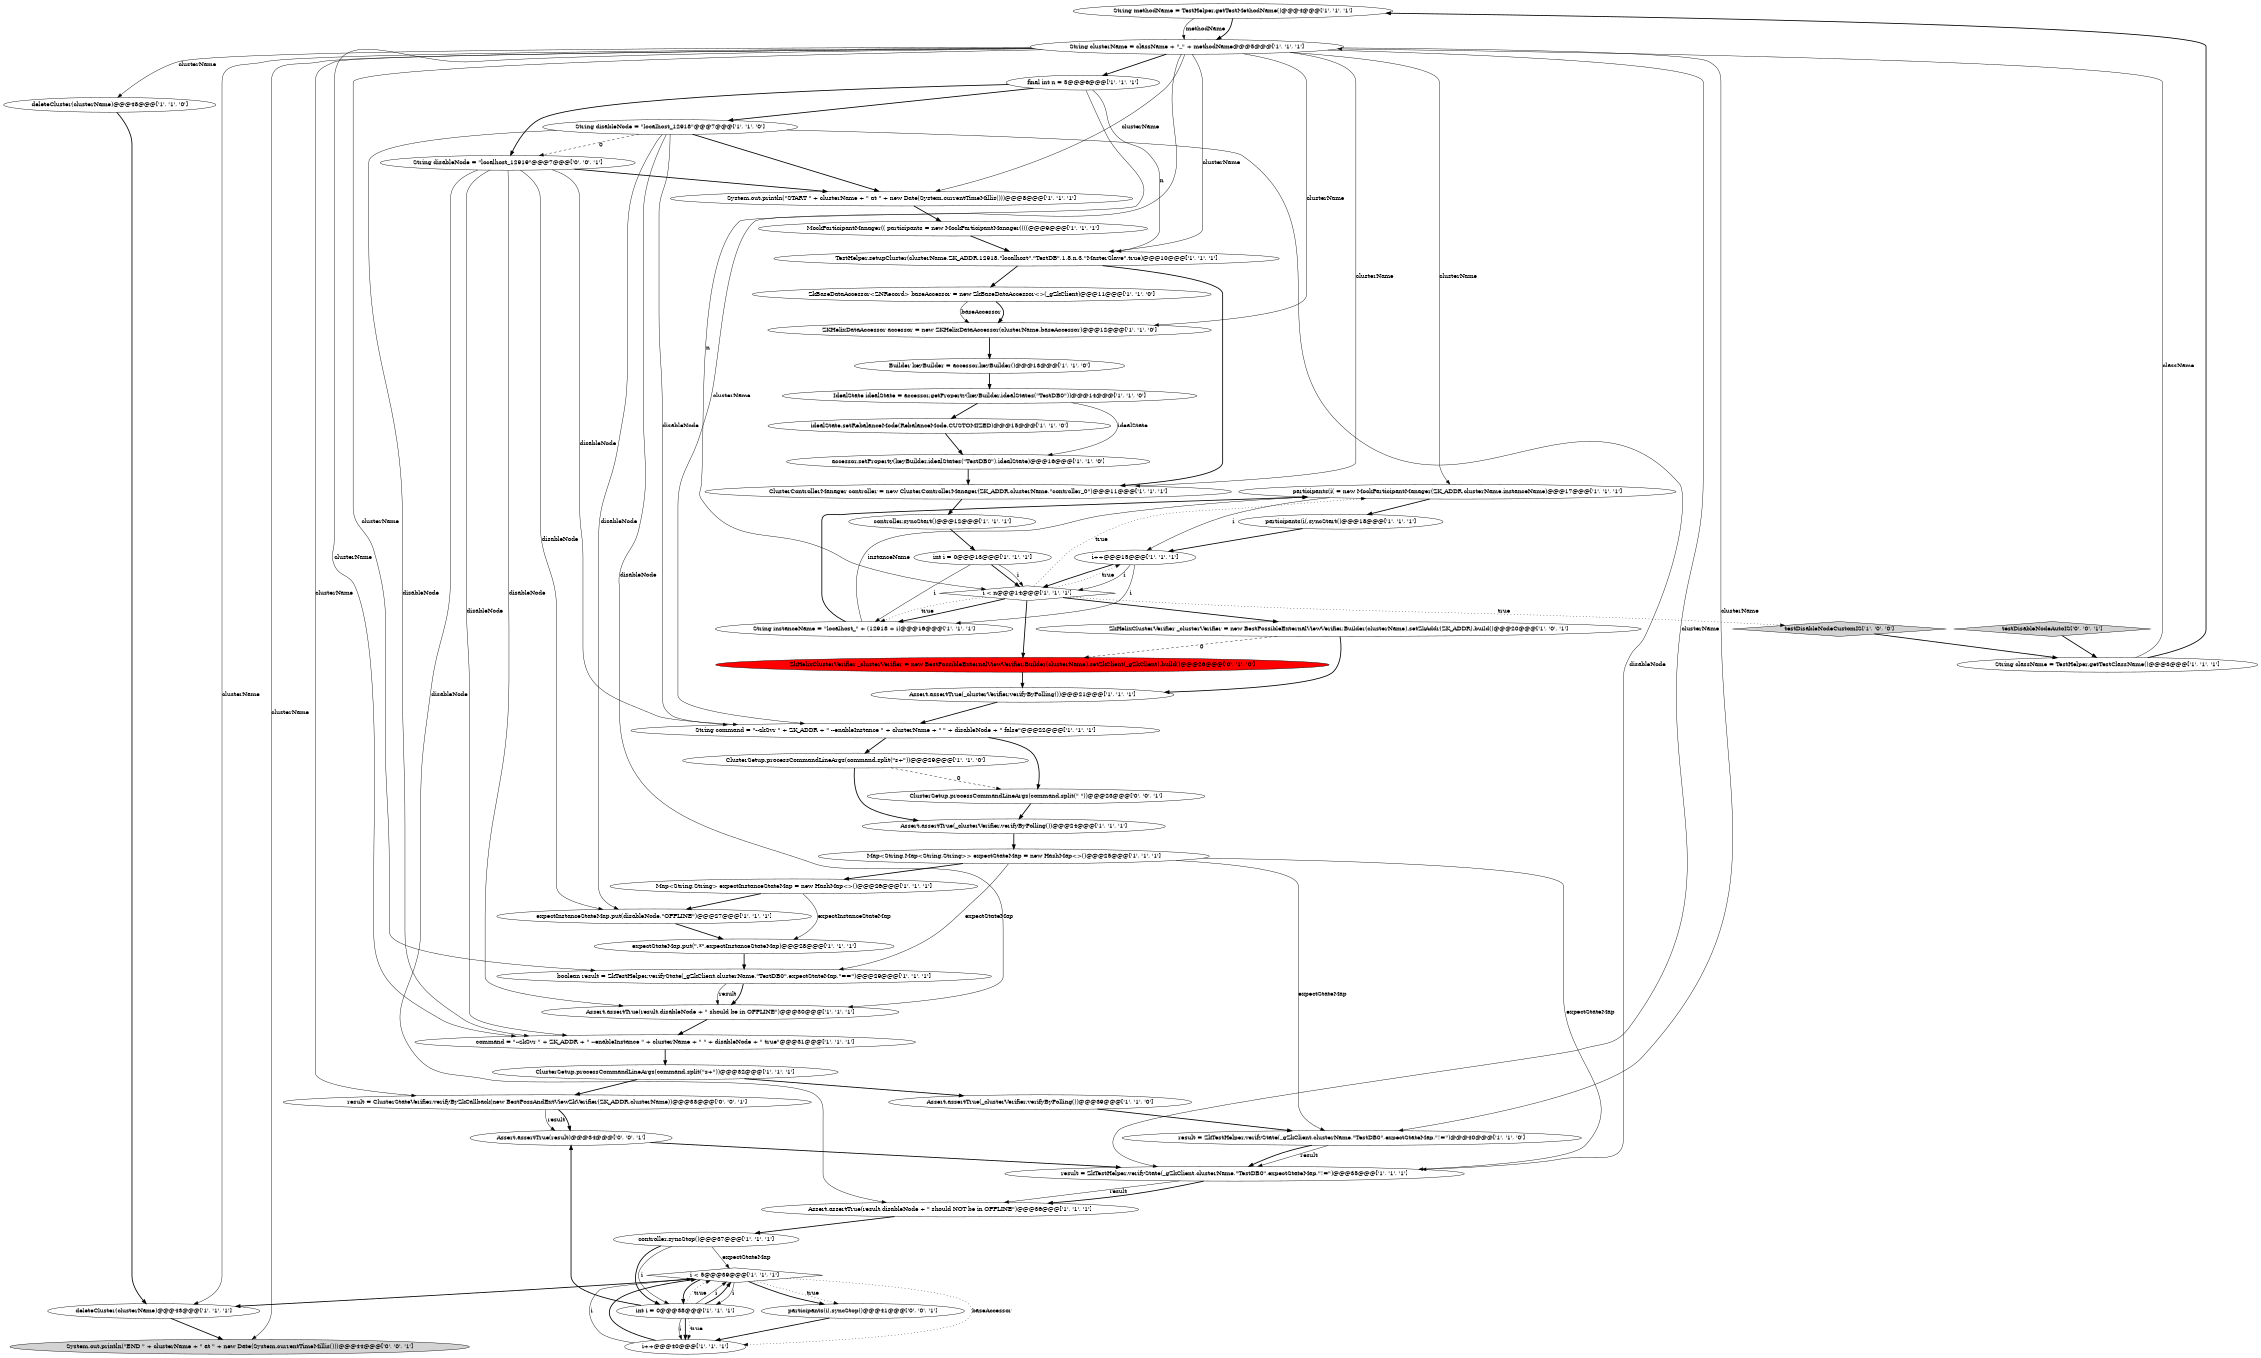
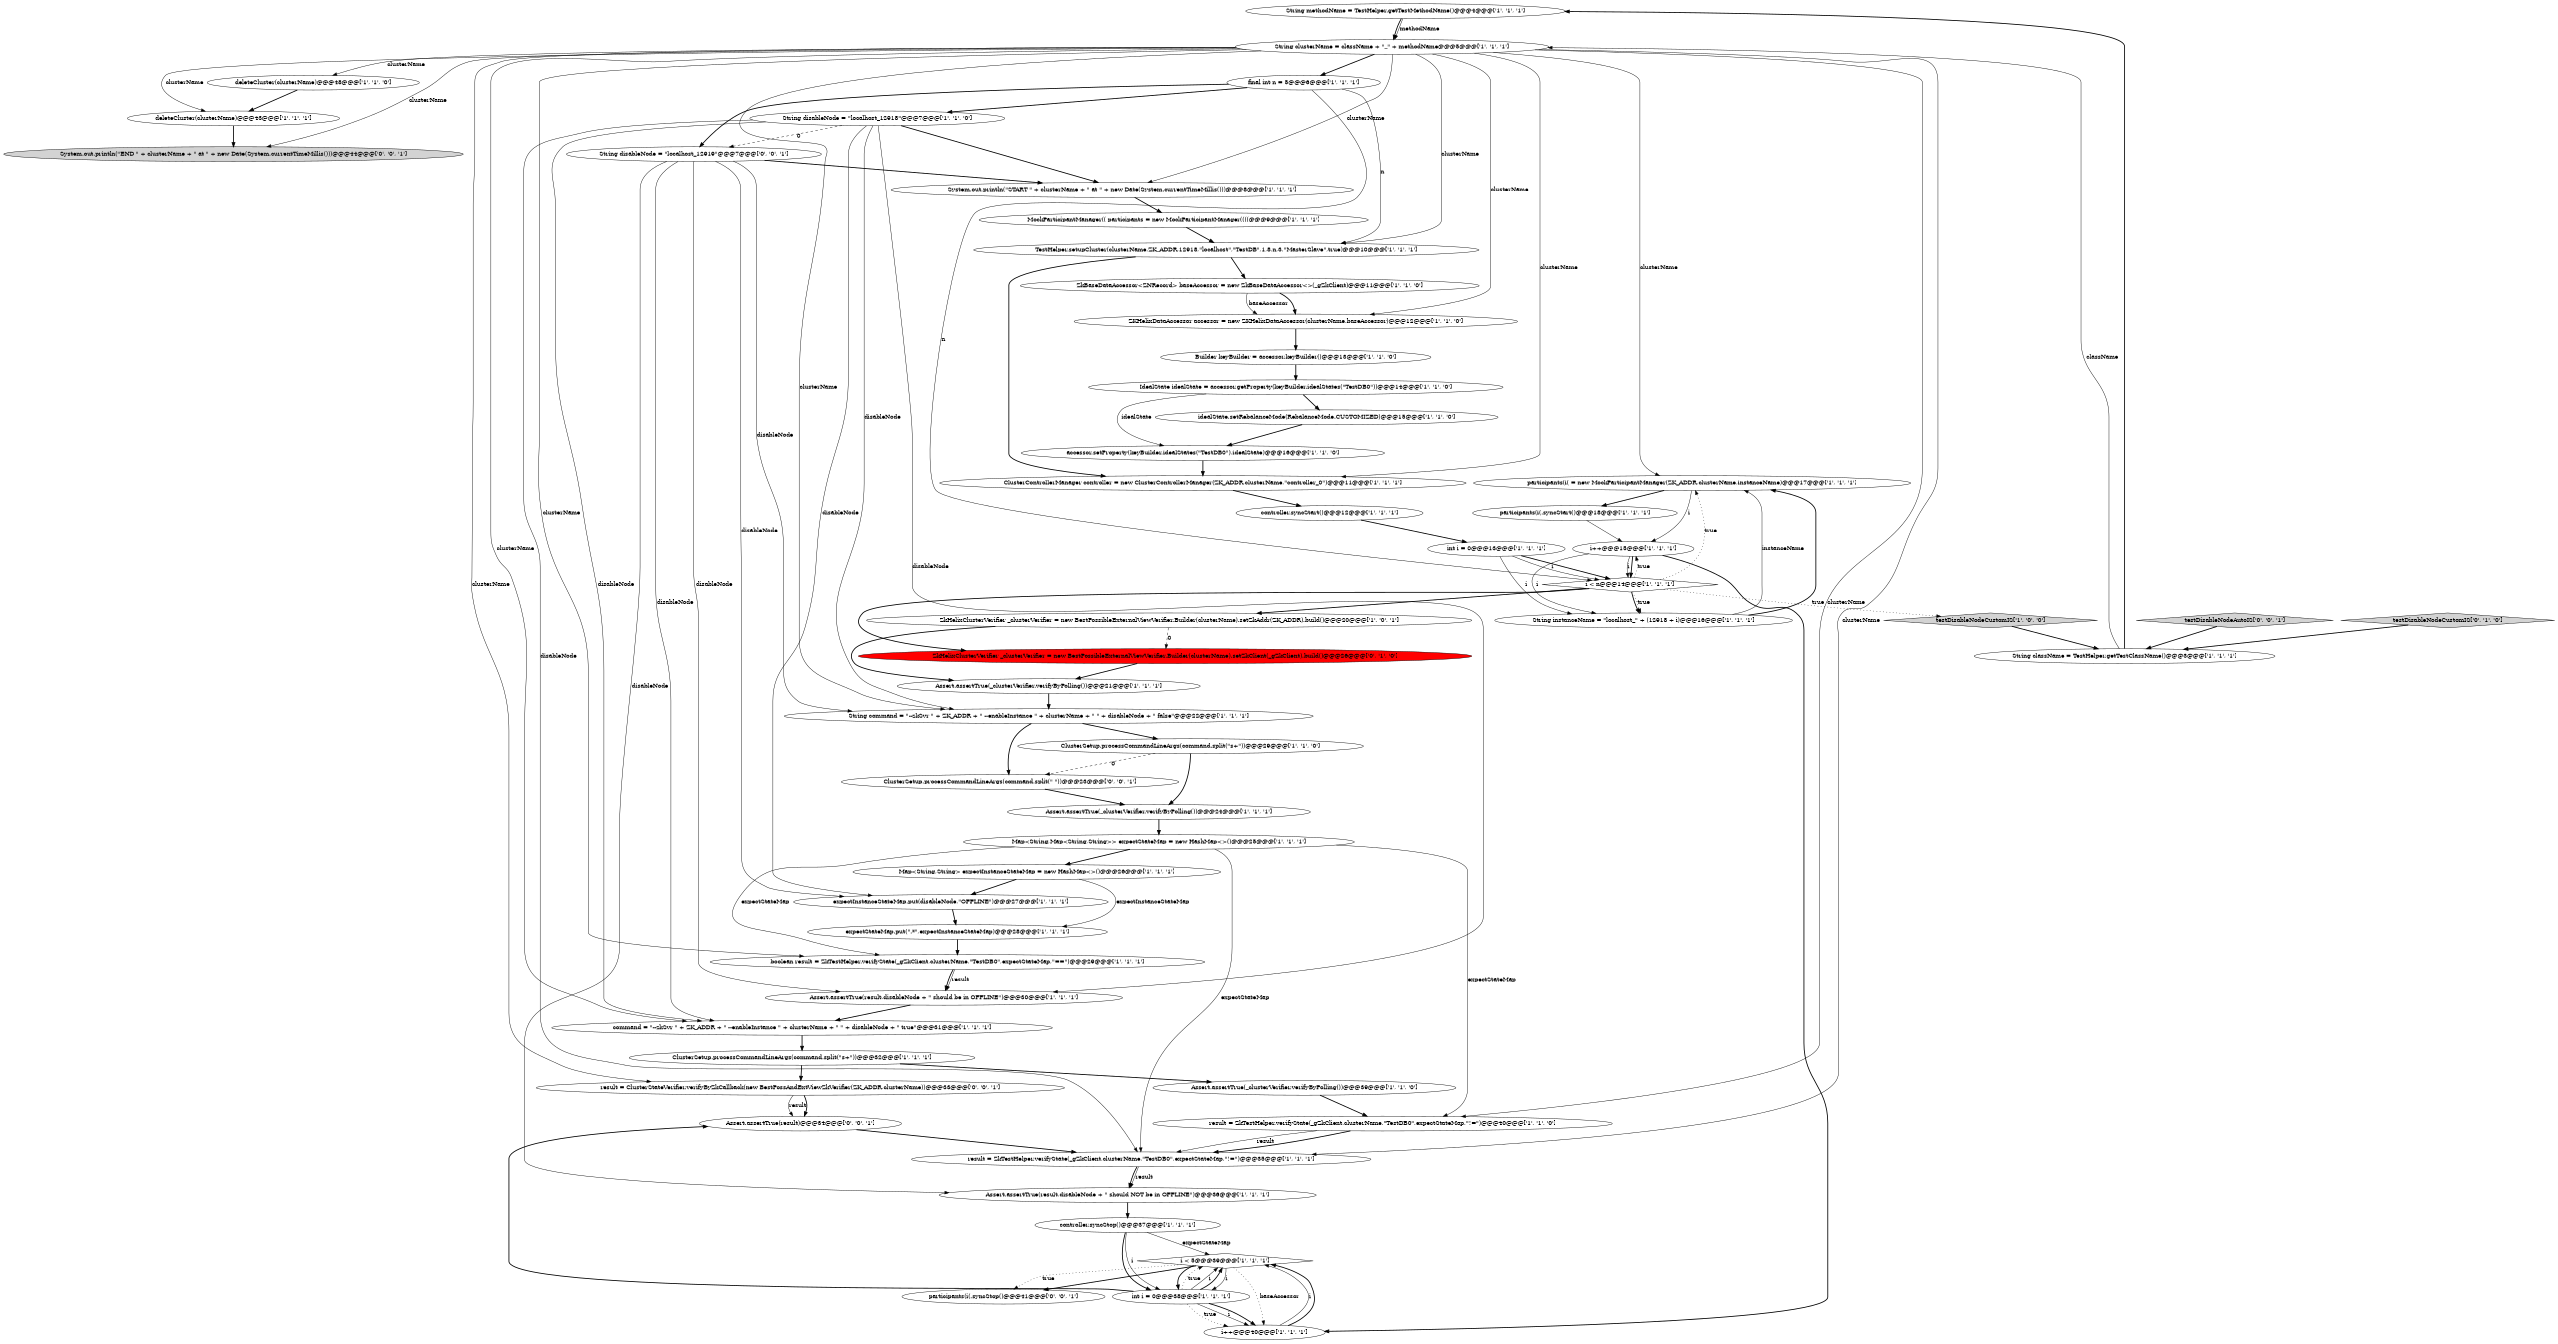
edge "participants(i(.syncStart()@@@18@@@['1', '1', '1']" -> "i++@@@15@@@['1', '1', '1']": style bold -> solid
node "testDisableNodeCustomIS['0', '1', '0']": added
edge "i < 5@@@39@@@['1', '1', '1']" -> "deleteCluster(clusterName)@@@43@@@['1', '1', '1']": removed
edge "participants(i(.syncStop()@@@41@@@['0', '0', '1']" -> "i++@@@40@@@['1', '1', '1']": now "i++@@@15@@@['1', '1', '1']" -> "i++@@@40@@@['1', '1', '1']"
